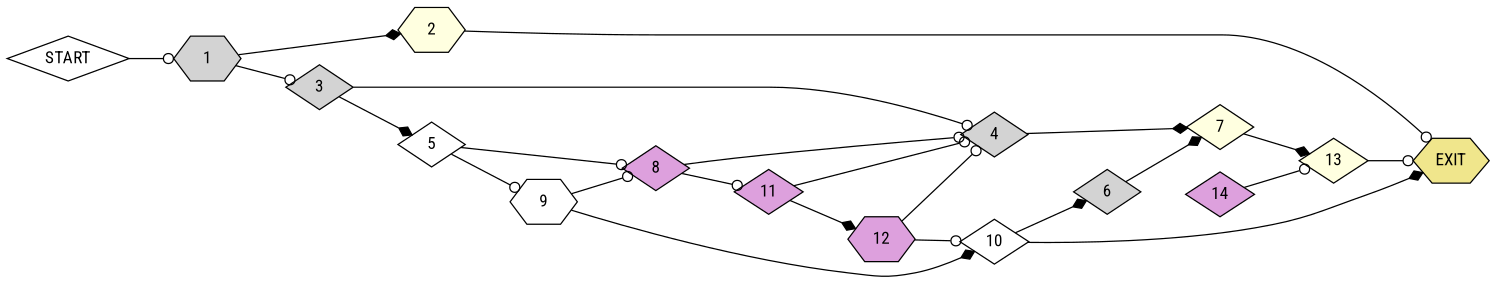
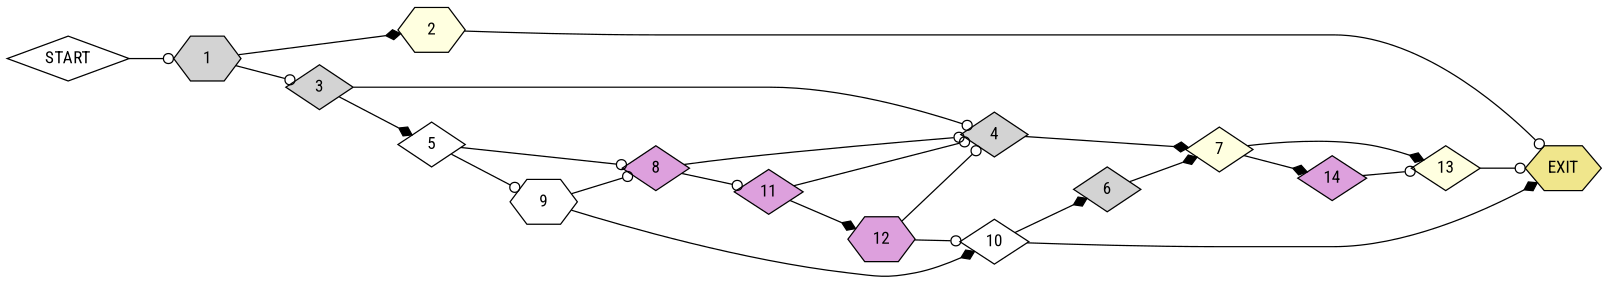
edge "7" -> "14": added
